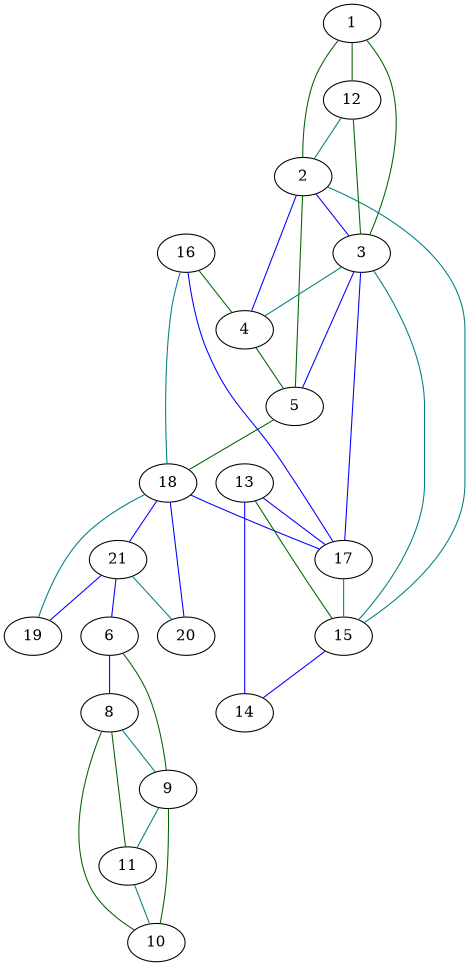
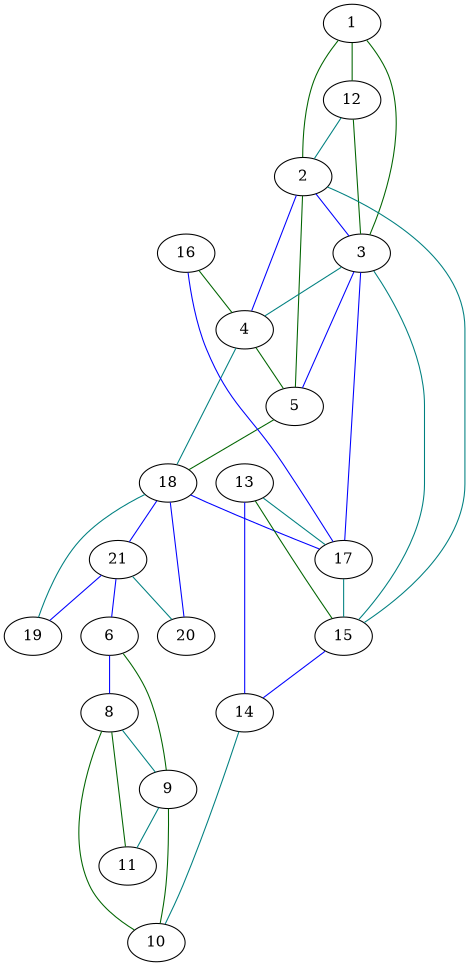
edge "16" -- "18": now "4" -- "18"
edge "13" -- "17": color blue -> teal
edge "11" -- "10": now "14" -- "10"
